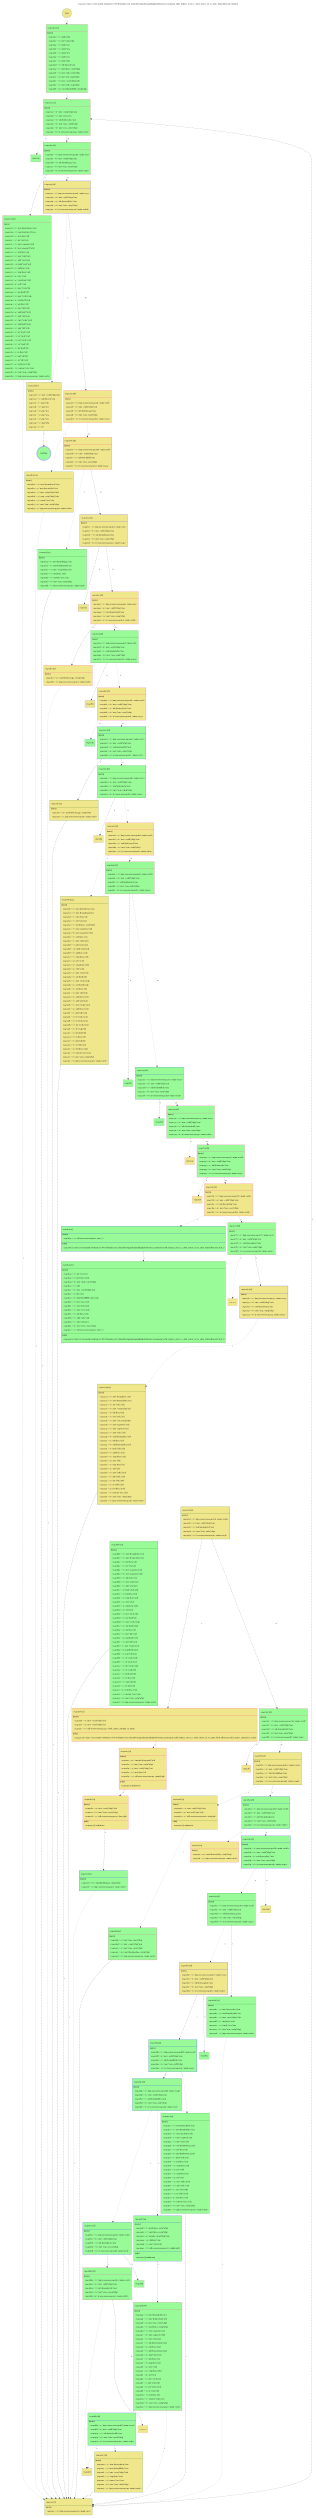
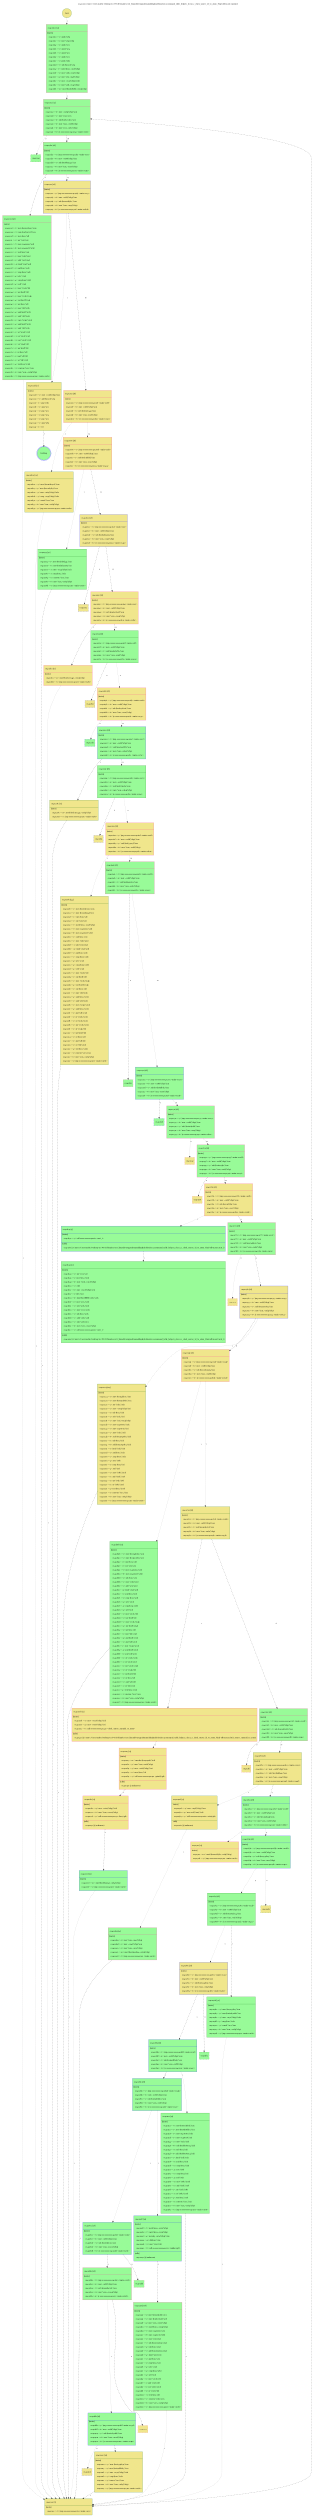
node "0x4027aa [28]": added
edge "0x4028de [28]" -> "0x402916": now "0x4028de [28]" -> "0x4028fa [28]"
